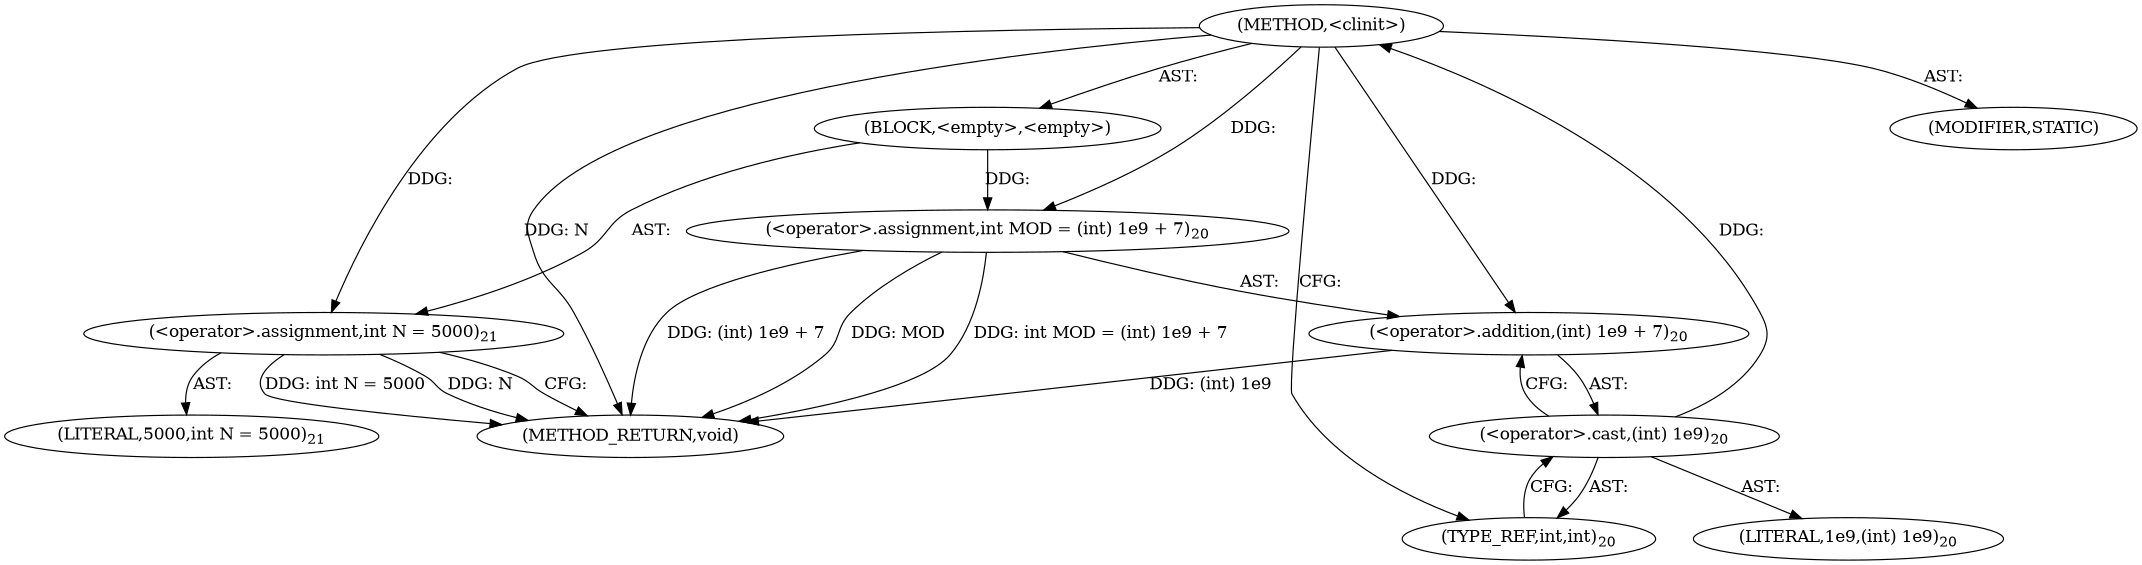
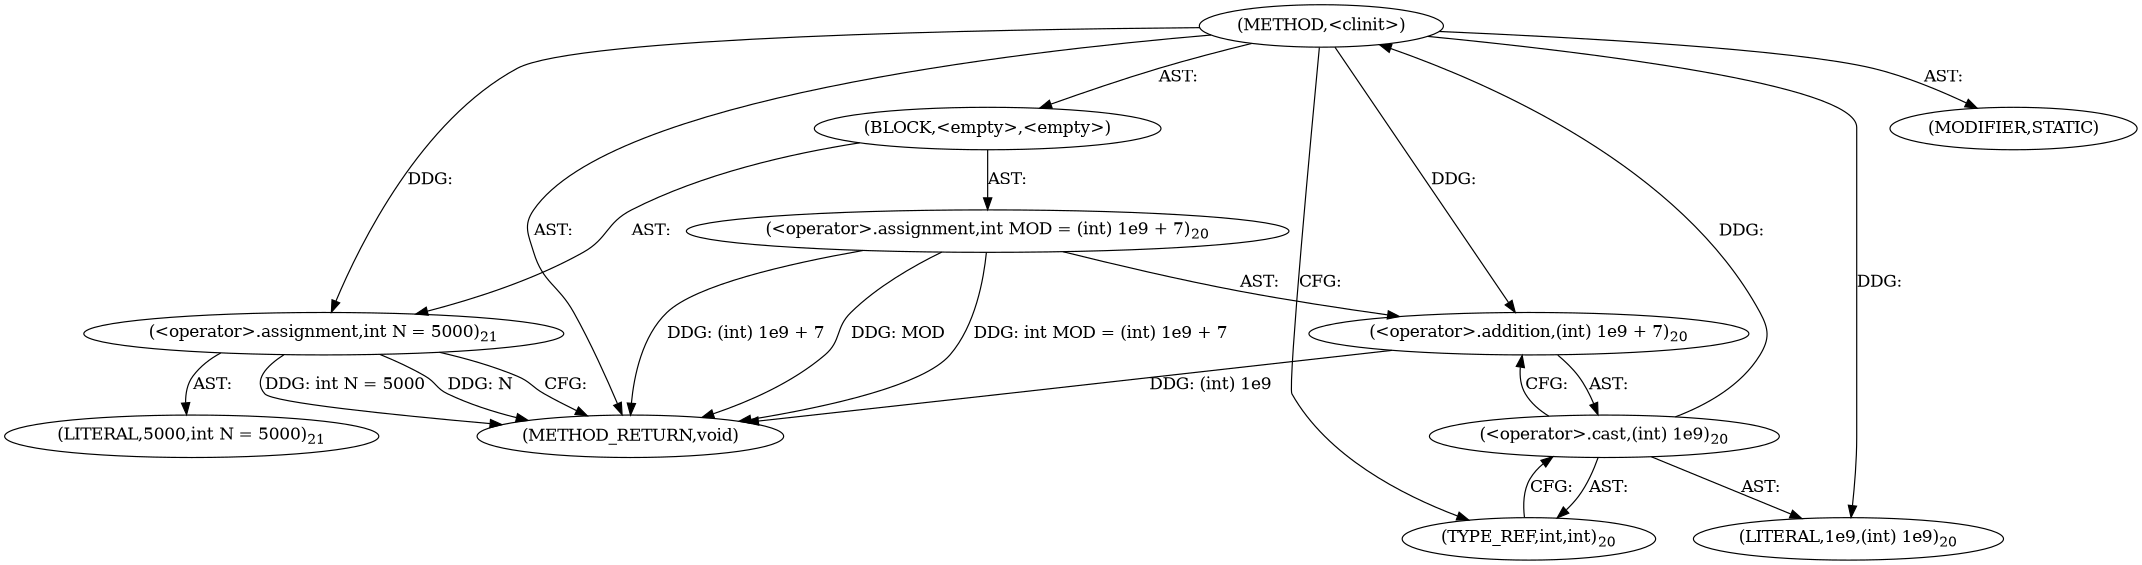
edge "(METHOD,<clinit>)" -> "(<operator>.assignment,int MOD = (int) 1e9 + 7)": now "(METHOD,<clinit>)" -> "(LITERAL,1e9,(int) 1e9)"
edge "(BLOCK,<empty>,<empty>)" -> "(<operator>.assignment,int MOD = (int) 1e9 + 7)": label "DDG: " -> "AST: "
edge "(METHOD,<clinit>)" -> "(METHOD_RETURN,void)": label "DDG: N" -> "AST: "
